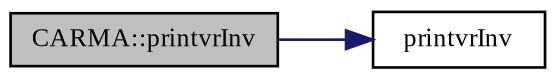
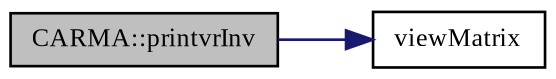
node "printvrInv": label "printvrInv" -> "viewMatrix"
